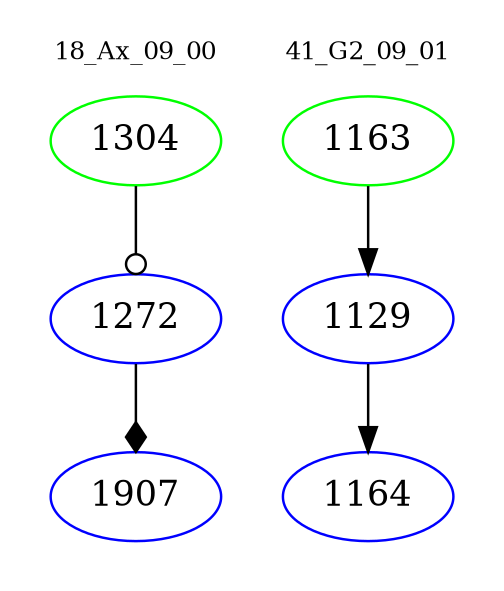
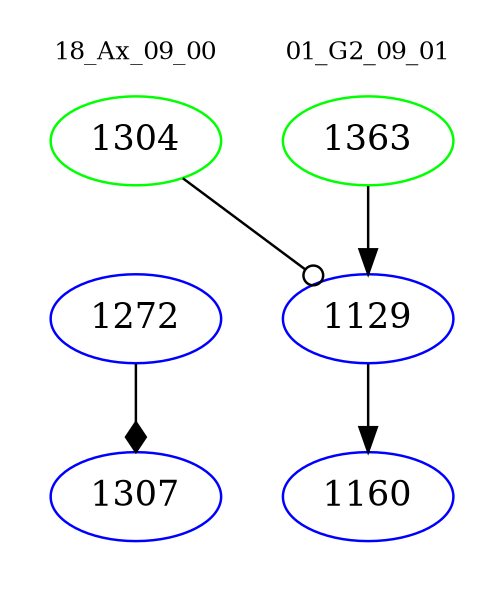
cluster "41_G2_09_01": label "41_G2_09_01" -> "01_G2_09_01"
node "1163": label "1163" -> "1363"
edge "1304" -> "1272": now "1304" -> "1129"
node "1907": label "1907" -> "1307"
node "1164": label "1164" -> "1160"
